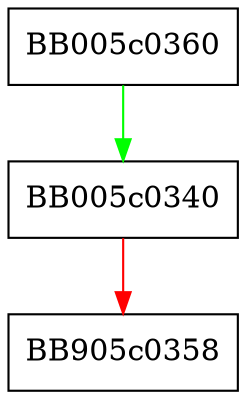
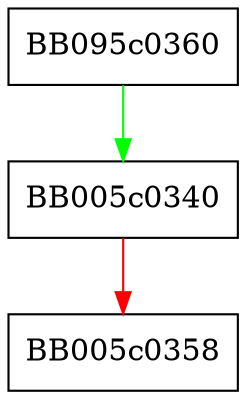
node "BB005c0360": label "BB005c0360" -> "BB095c0360"
node "BB905c0358": label "BB905c0358" -> "BB005c0358"
